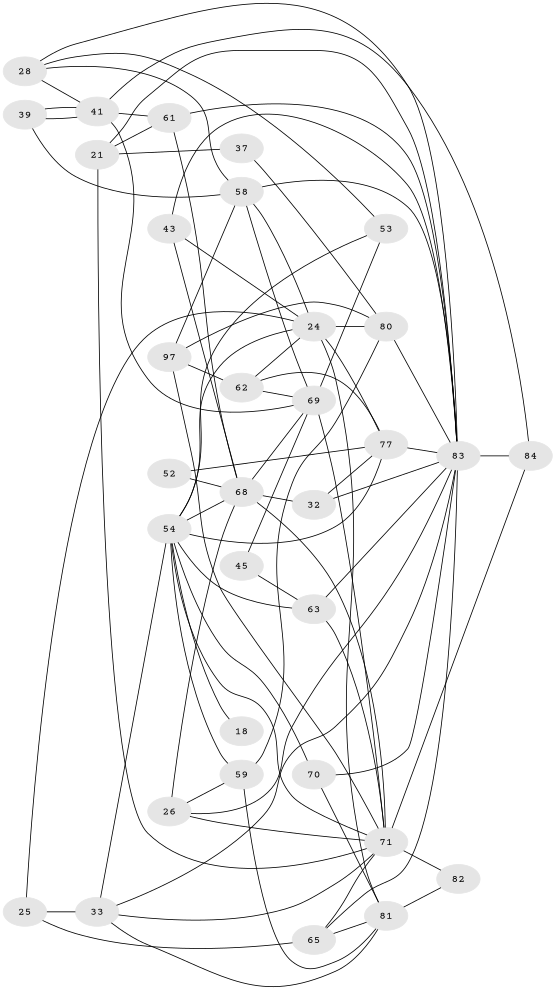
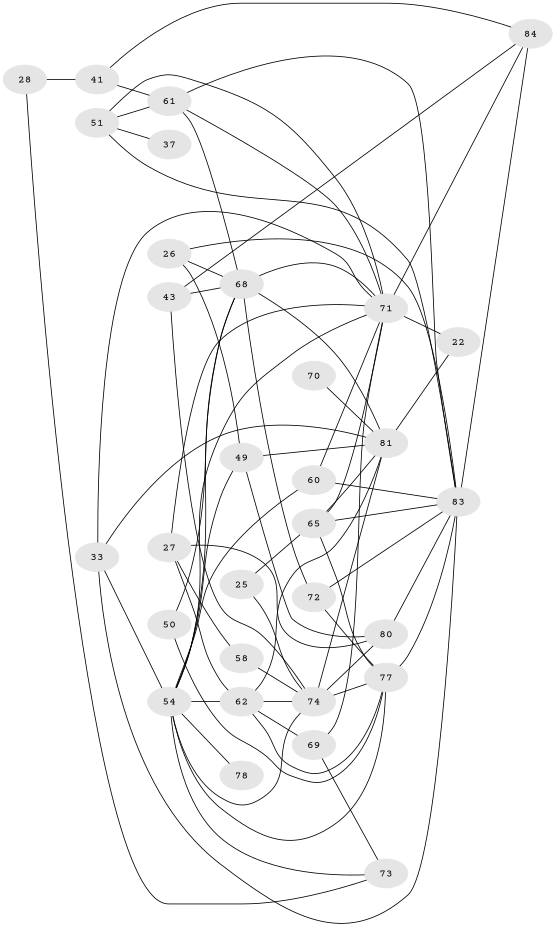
edge "28" -- "83": removed
edge "28" -- "58": removed
node "39": removed
node "21": label "21" -> "51"
edge "43" -- "83": now "43" -- "84"
edge "58" -- "83": removed
node "53": label "53" -> "73"
edge "37" -- "80": removed
edge "58" -- "69": removed
node "24": label "24" -> "74"
edge "41" -- "69": removed
node "97": label "97" -> "27"
edge "69" -- "68": now "81" -- "68"
node "52": label "52" -> "50"
node "32": label "32" -> "72"
edge "81" -- "62": added
node "45": removed
node "63": label "63" -> "60"
edge "65" -- "77": added
edge "83" -- "70": removed
edge "54" -- "70": now "54" -- "62"
node "18": label "18" -> "78"
node "59": label "59" -> "49"
edge "26" -- "71": now "61" -- "71"
node "82": label "82" -> "22"
edge "25" -- "33": removed
